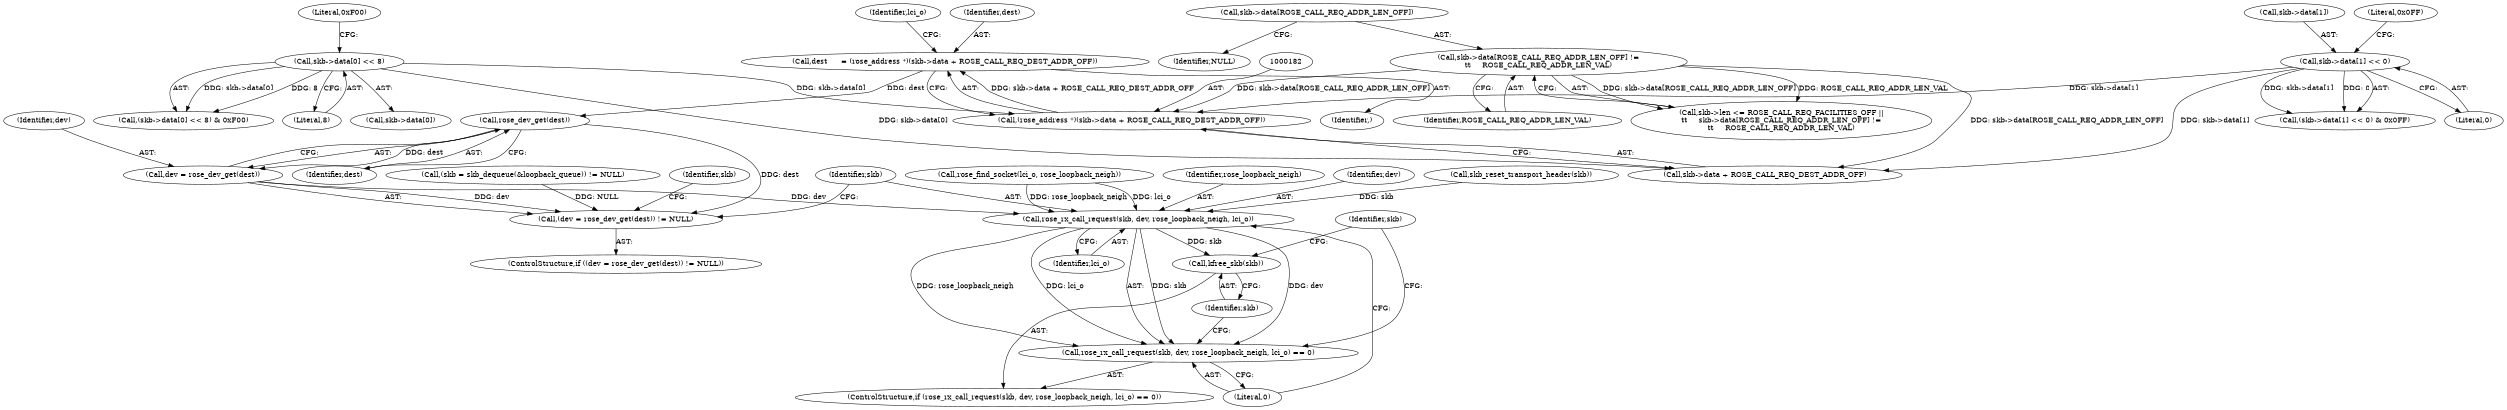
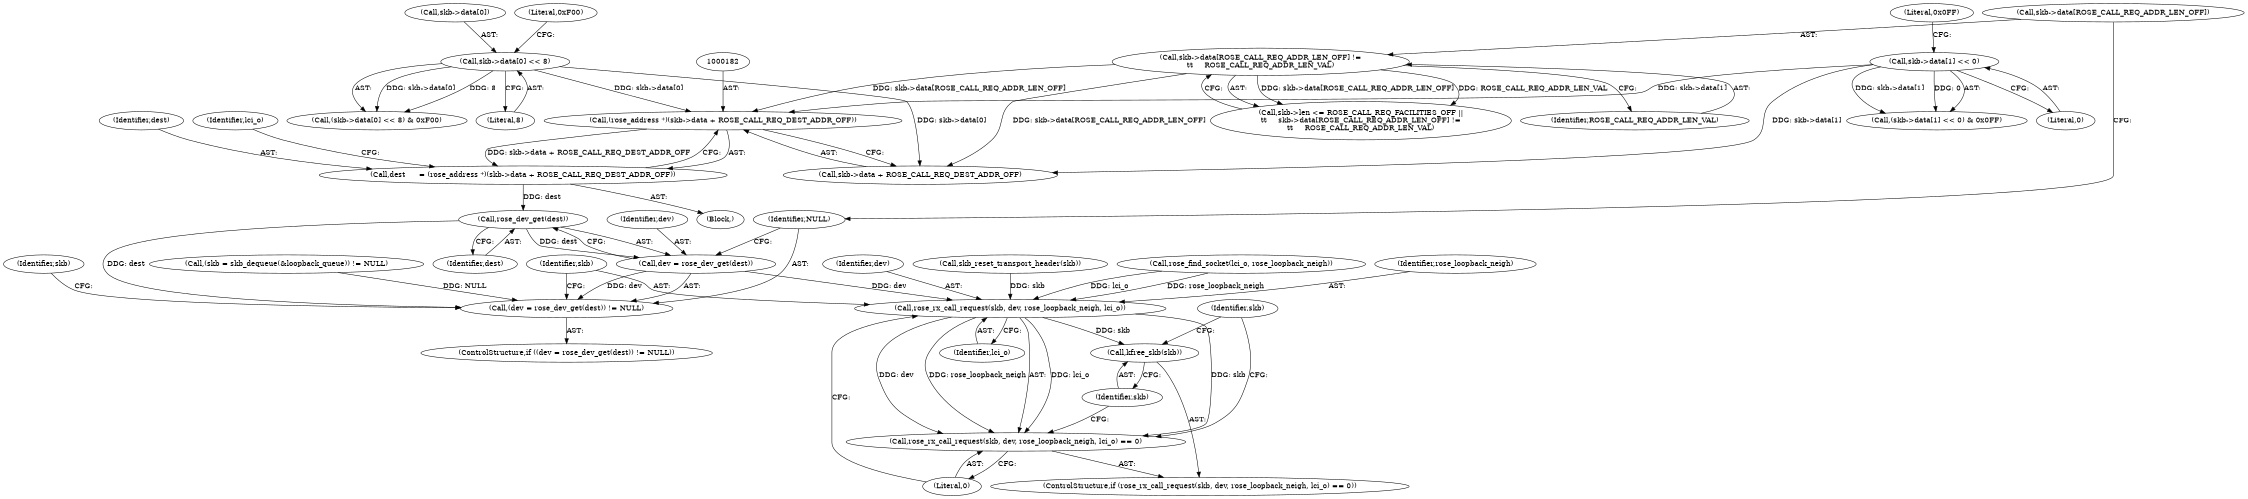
node "(Call,skb->data[1])": removed
edge "(Call,skb->data[0] << 8)" -> "(Call,skb->data[0])": reversed
node "(Identifier,)": label "(Identifier,)" -> "(Block,)"
edge "(Identifier,NULL)" -> "(Call,dev = rose_dev_get(dest))": added, label "CFG:"
edge "(Identifier,NULL)" -> "(Call,(dev = rose_dev_get(dest)) != NULL)": added, label "AST:"
